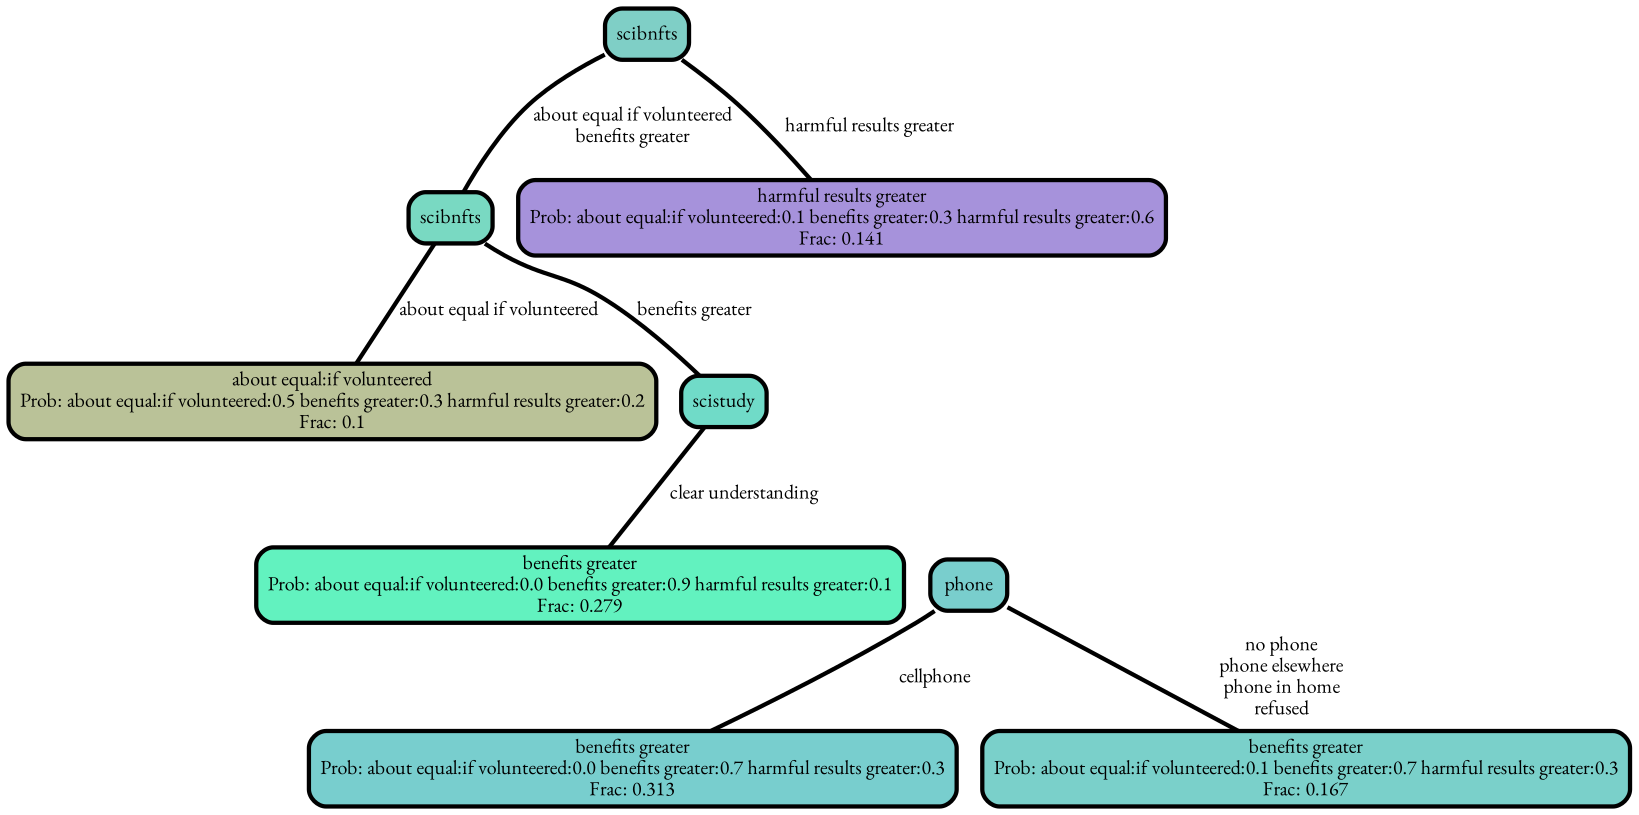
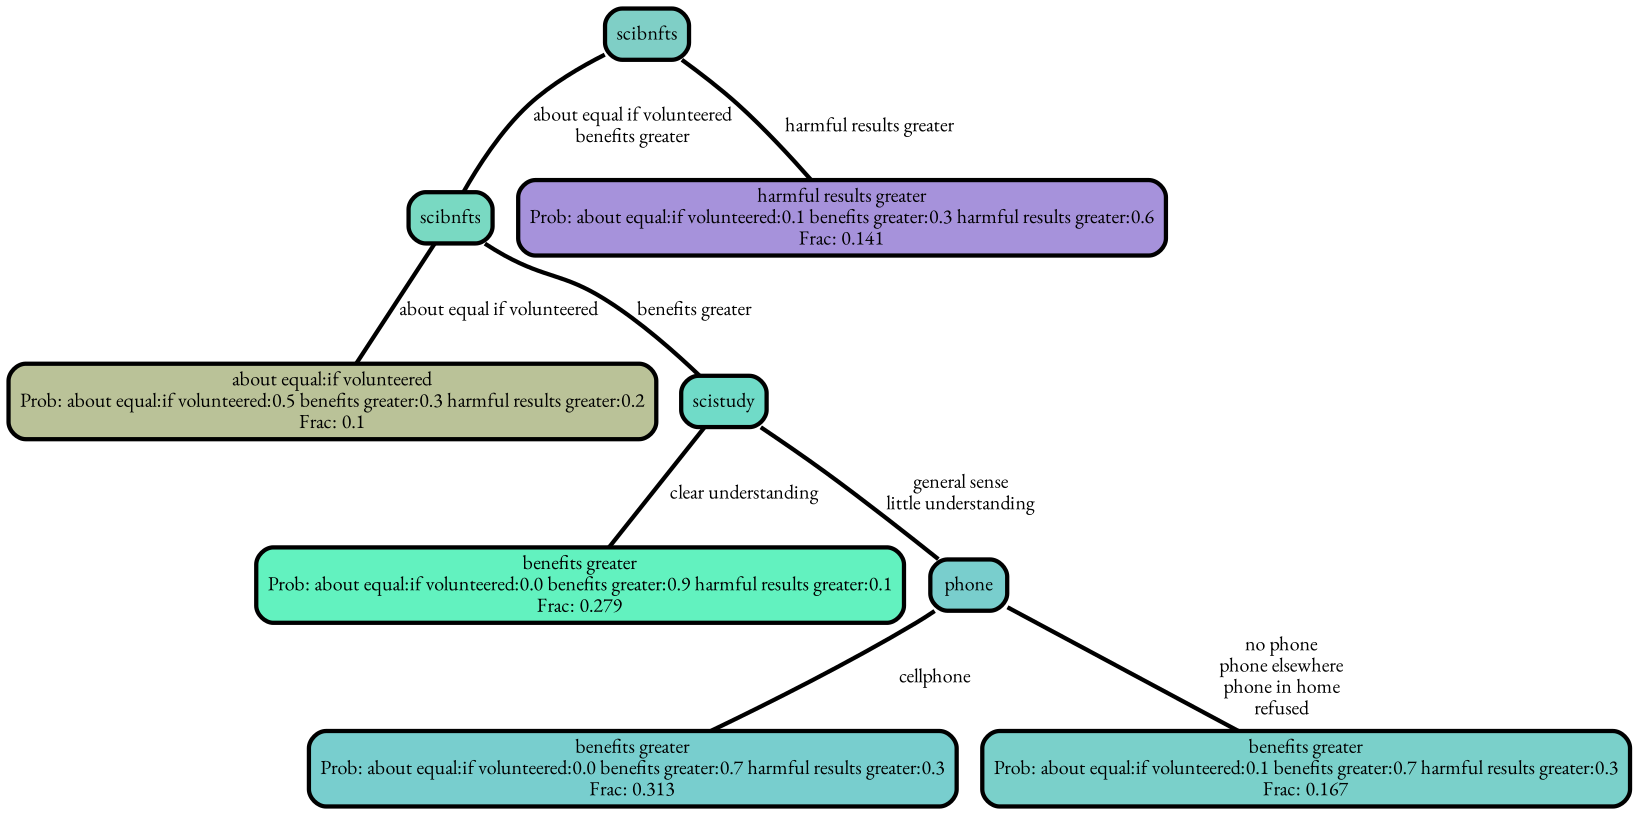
edge "scistudy" -- "phone": added, label "general sense little understanding"
